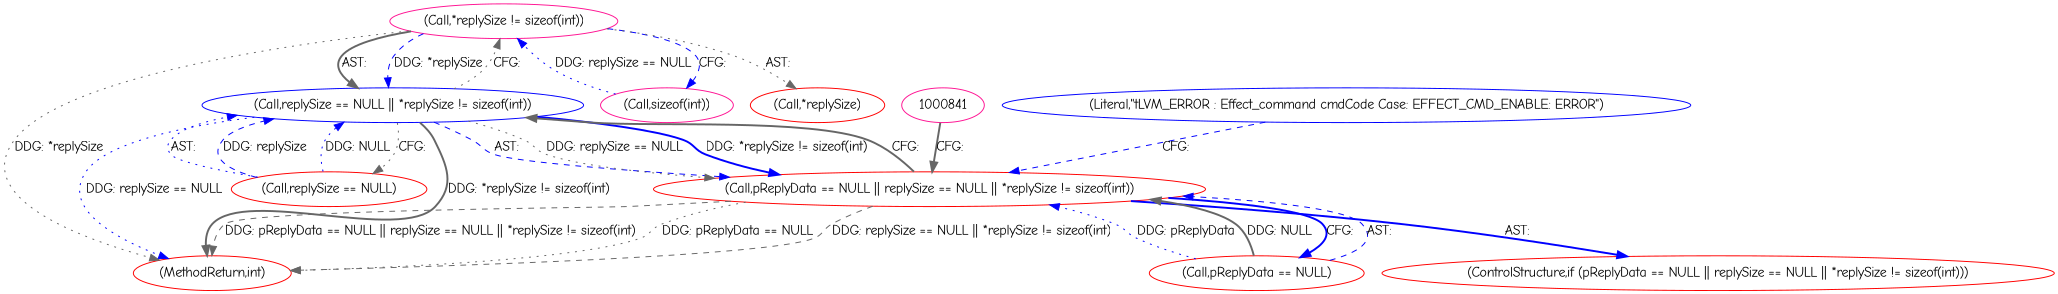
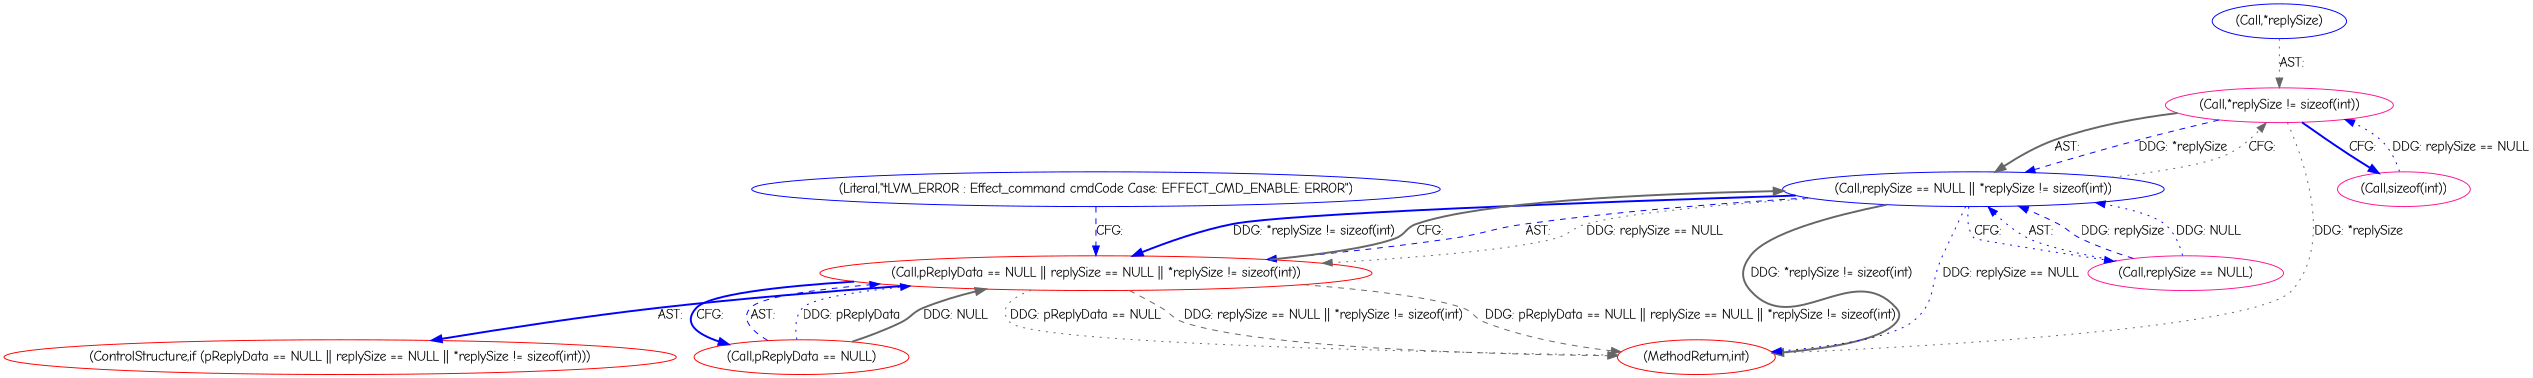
edge "(Call,*replySize != sizeof(int))" -> "(Call,*replySize)": reversed
edge "(Call,*replySize != sizeof(int))" -> "(Call,sizeof(int))": style dashed -> bold
node "(Call,*replySize)": color red -> blue
node "1000841": removed
edge "(Call,replySize == NULL || *replySize != sizeof(int))" -> "(Call,replySize == NULL)": color gray40 -> blue
node "(Call,replySize == NULL)": color red -> deeppink
